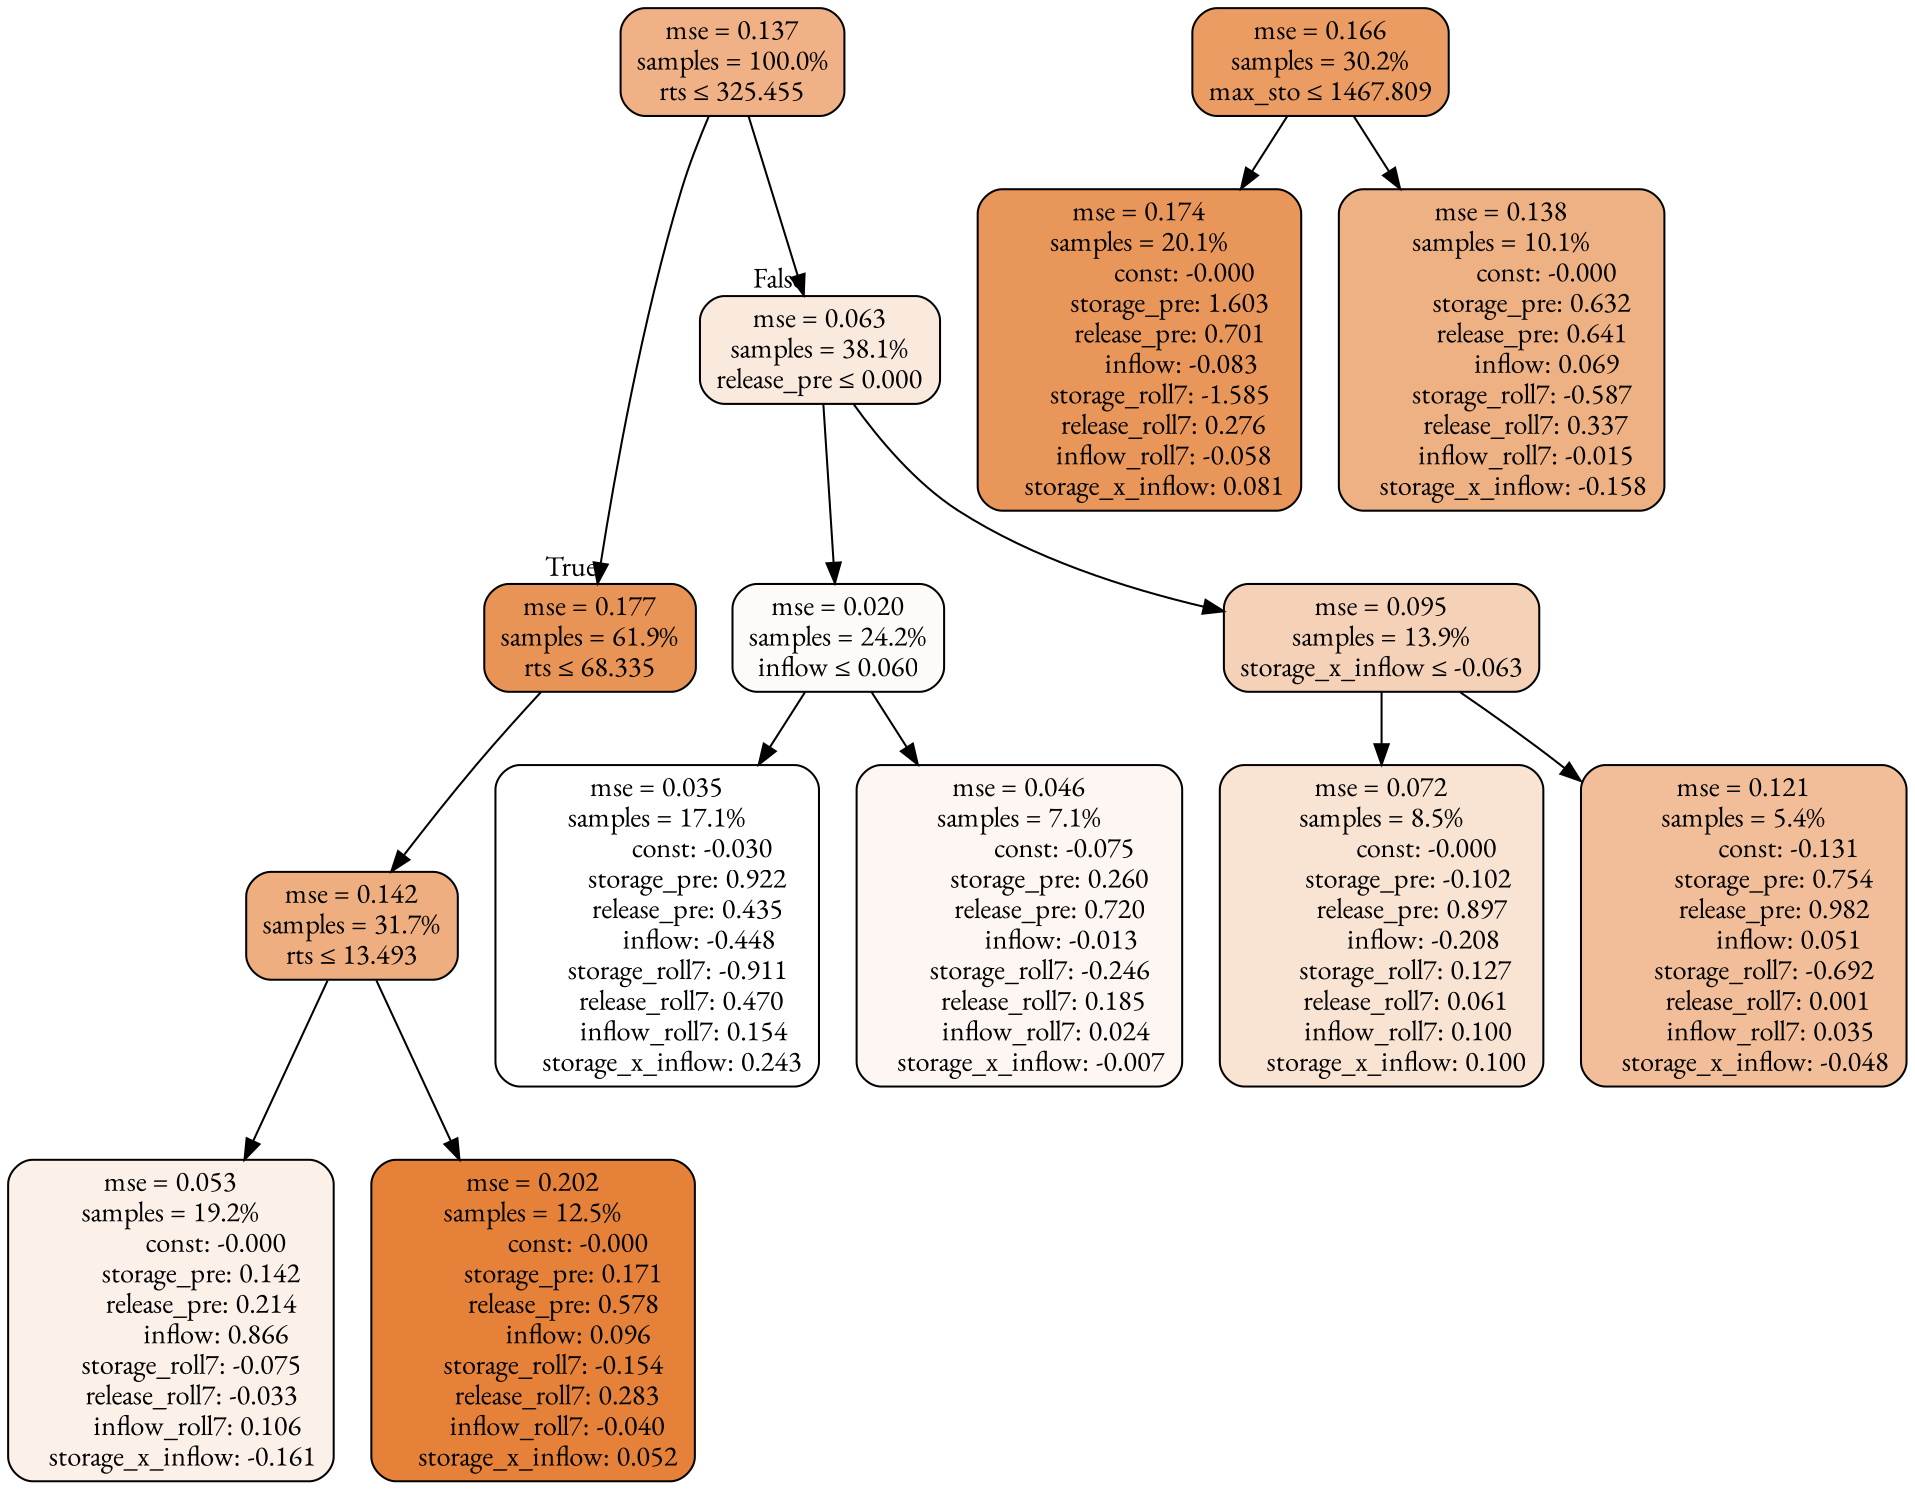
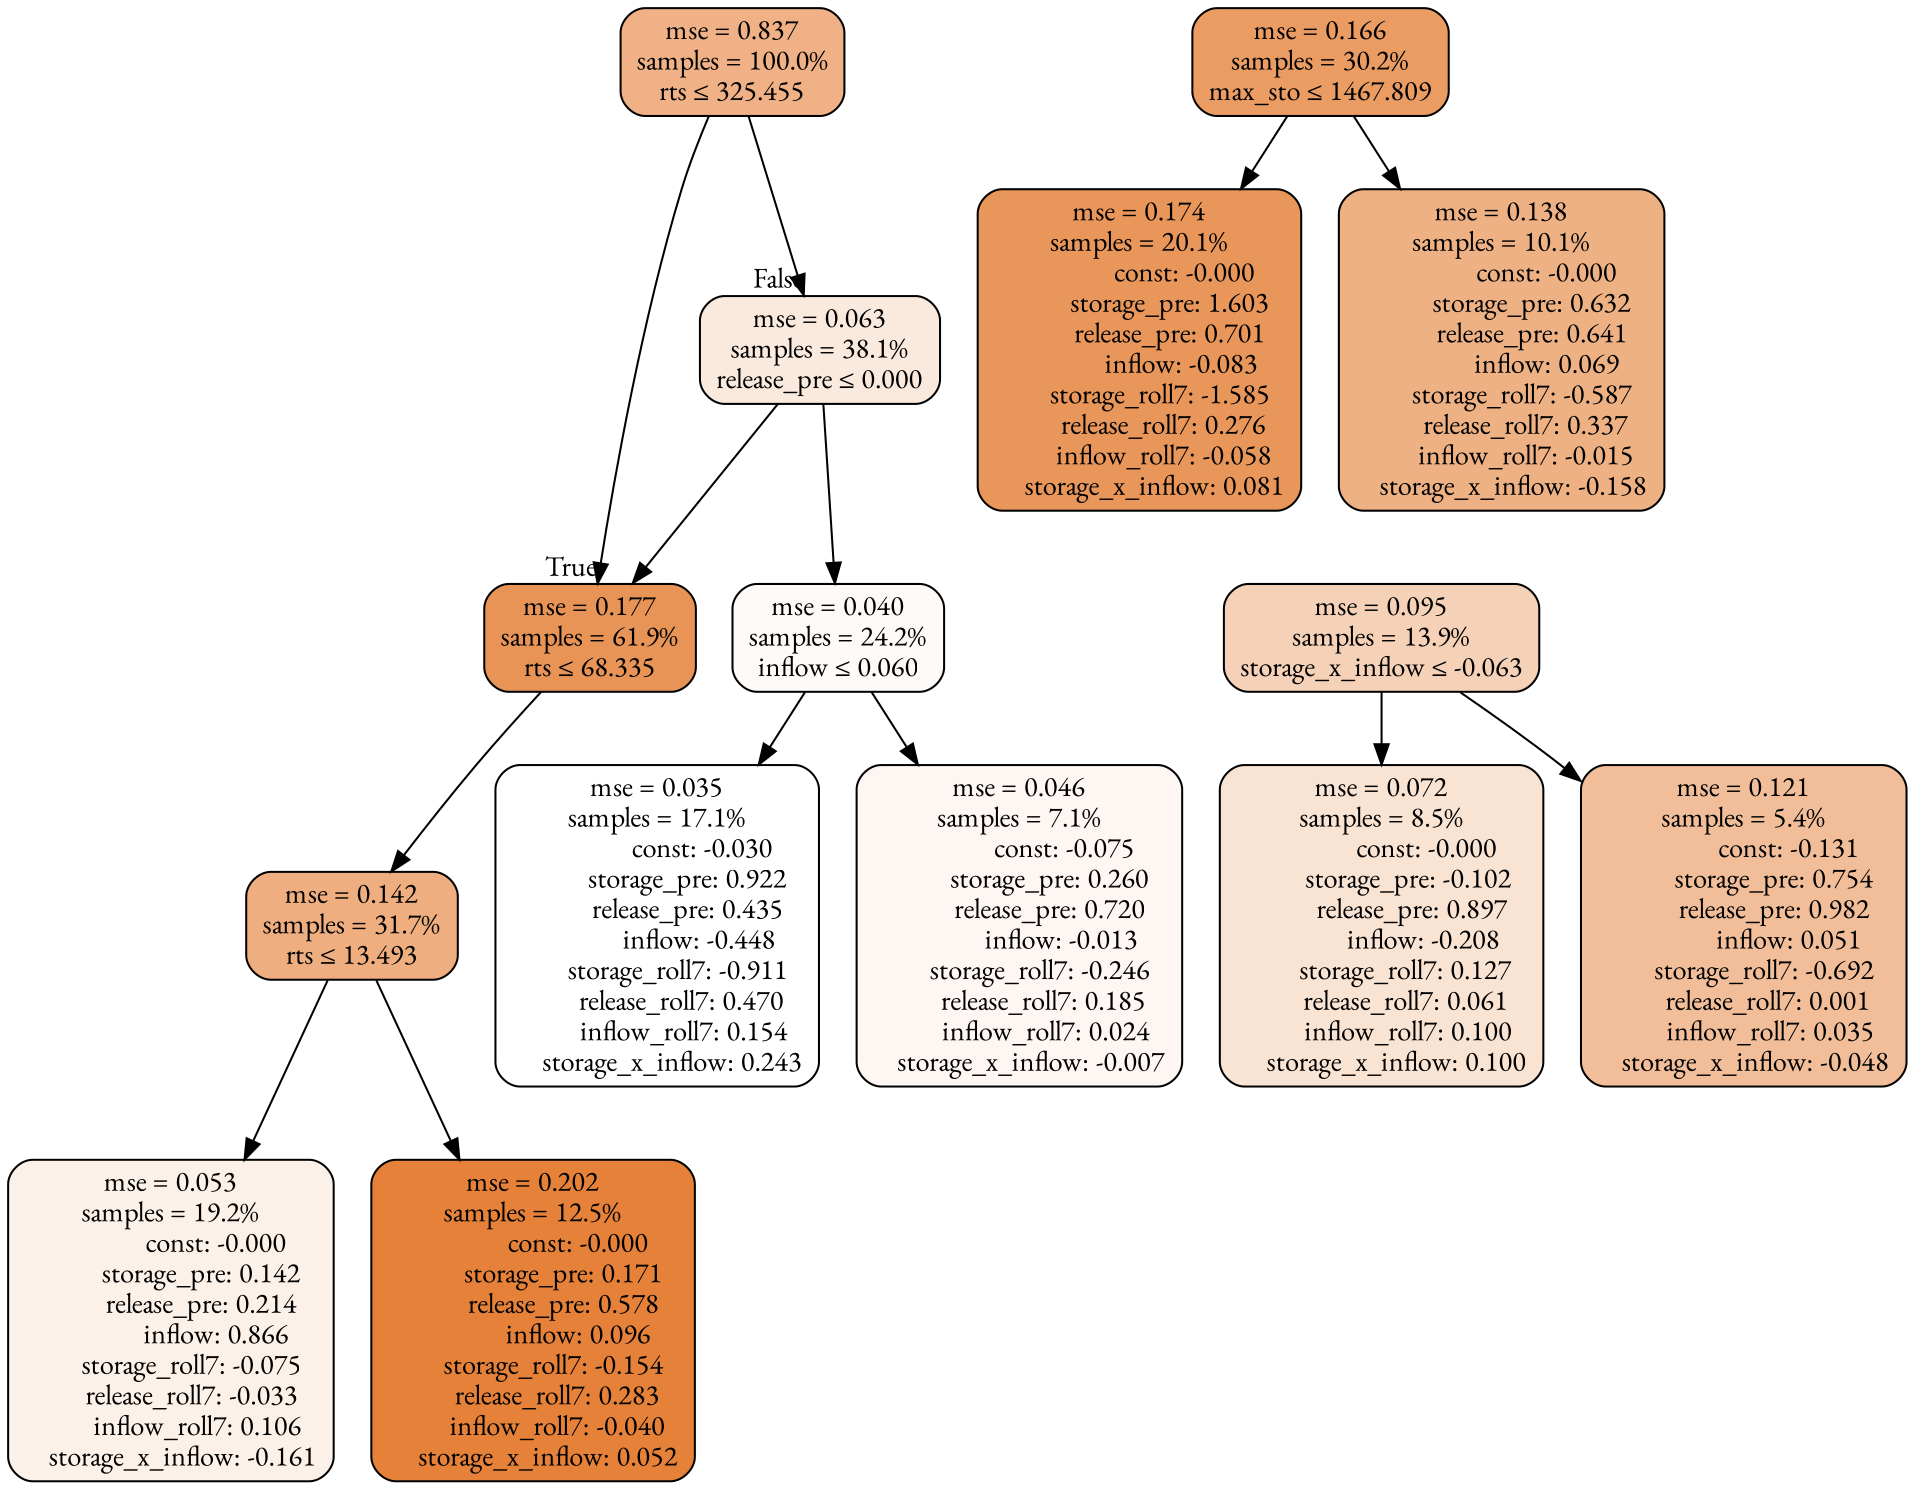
node "mse = 0.137 samples = 100.0% rts ≤ 325.455": label "mse = 0.137 samples = 100.0% rts ≤ 325.455" -> "mse = 0.837 samples = 100.0% rts ≤ 325.455"
edge "mse = 0.063 samples = 38.1% release_pre ≤ 0.000" -> "mse = 0.095 samples = 13.9% storage_x_inflow ≤ -0.063": now "mse = 0.063 samples = 38.1% release_pre ≤ 0.000" -> "mse = 0.177 samples = 61.9% rts ≤ 68.335"
node "mse = 0.020 samples = 24.2% inflow ≤ 0.060": label "mse = 0.020 samples = 24.2% inflow ≤ 0.060" -> "mse = 0.040 samples = 24.2% inflow ≤ 0.060"
